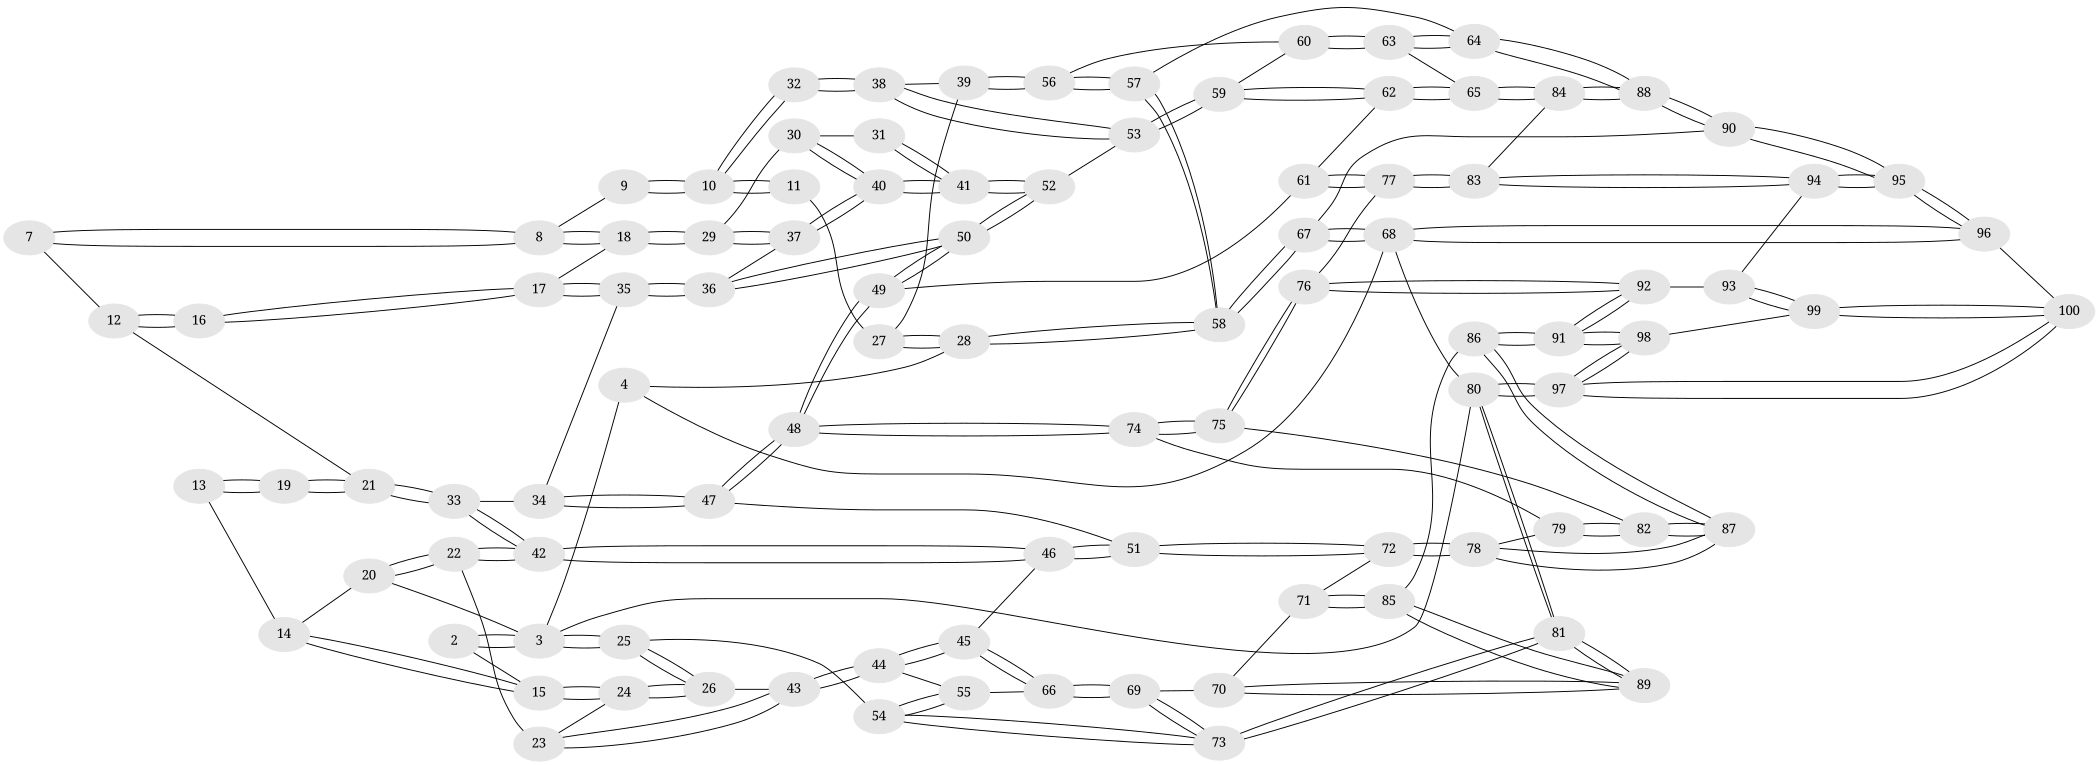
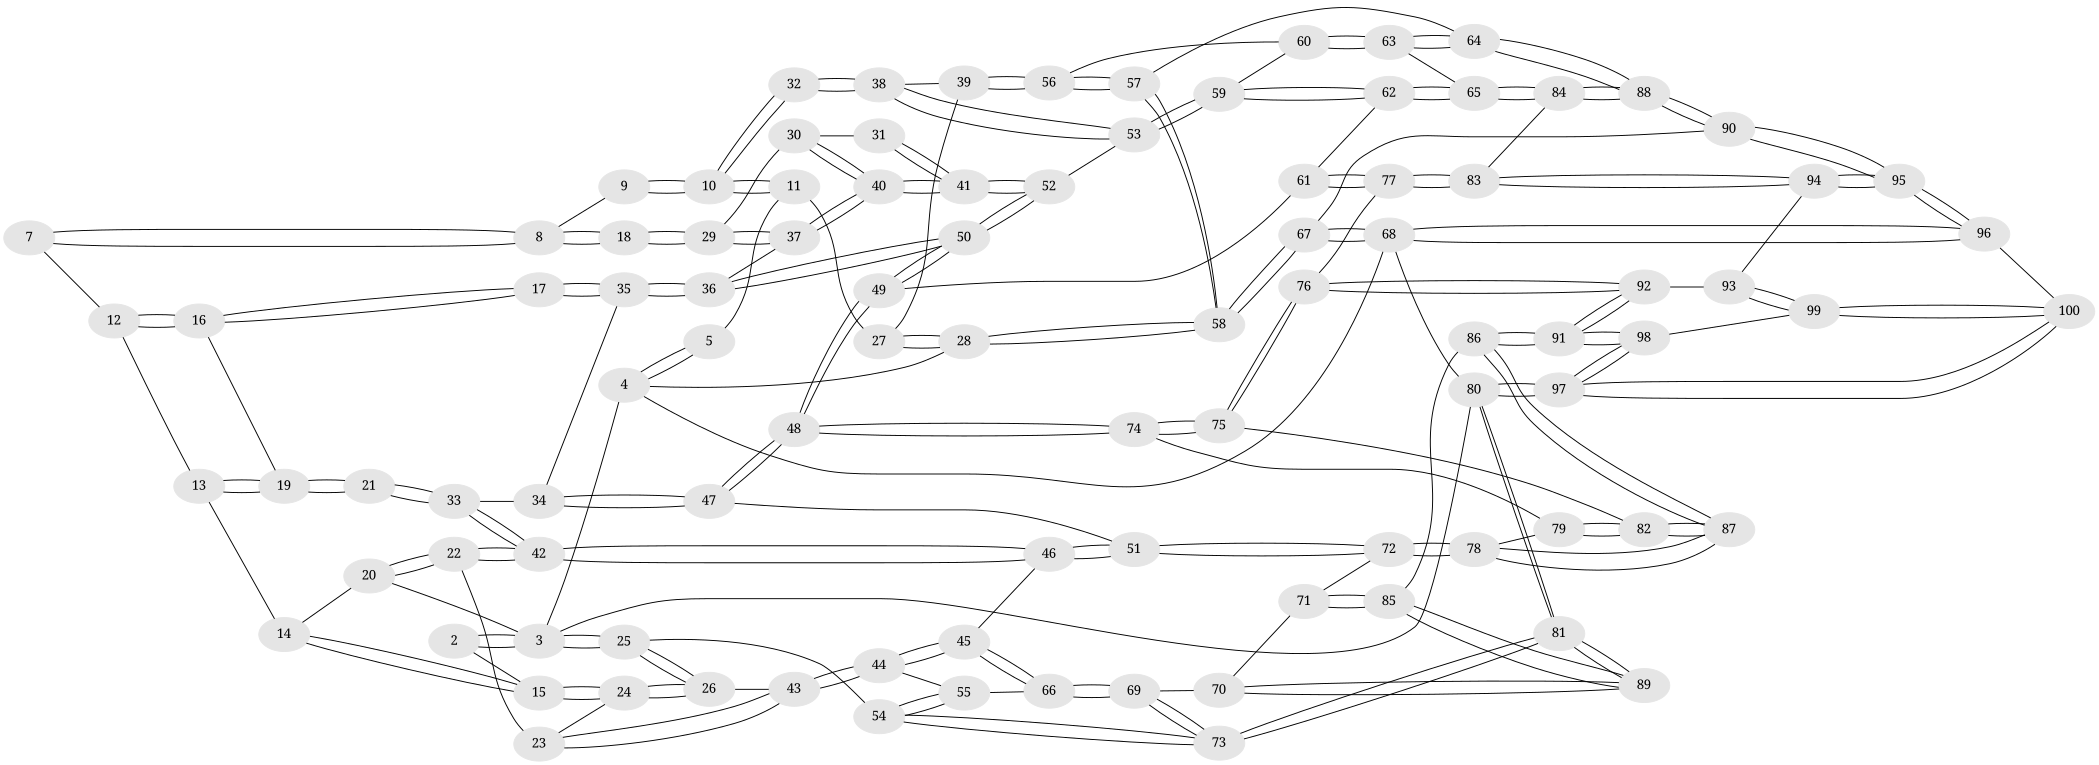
edge "18" -- "17": removed
node "5": added
edge "12" -- "21": now "12" -- "13"
edge "16" -- "19": added
